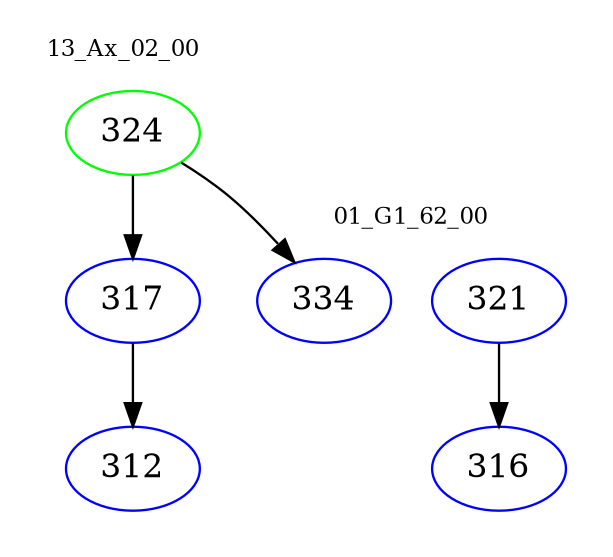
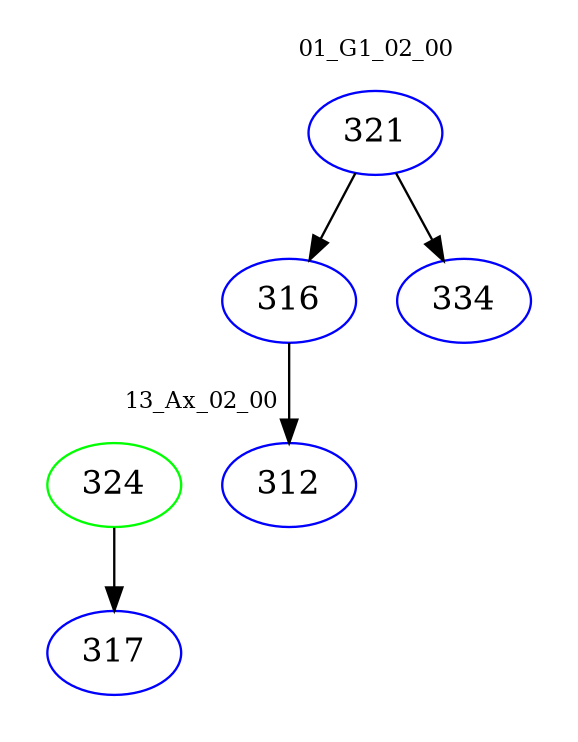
cluster "01_G1_62_00": label "01_G1_62_00" -> "01_G1_02_00"
edge "324" -> "334": now "321" -> "334"
edge "317" -> "312": now "316" -> "312"
